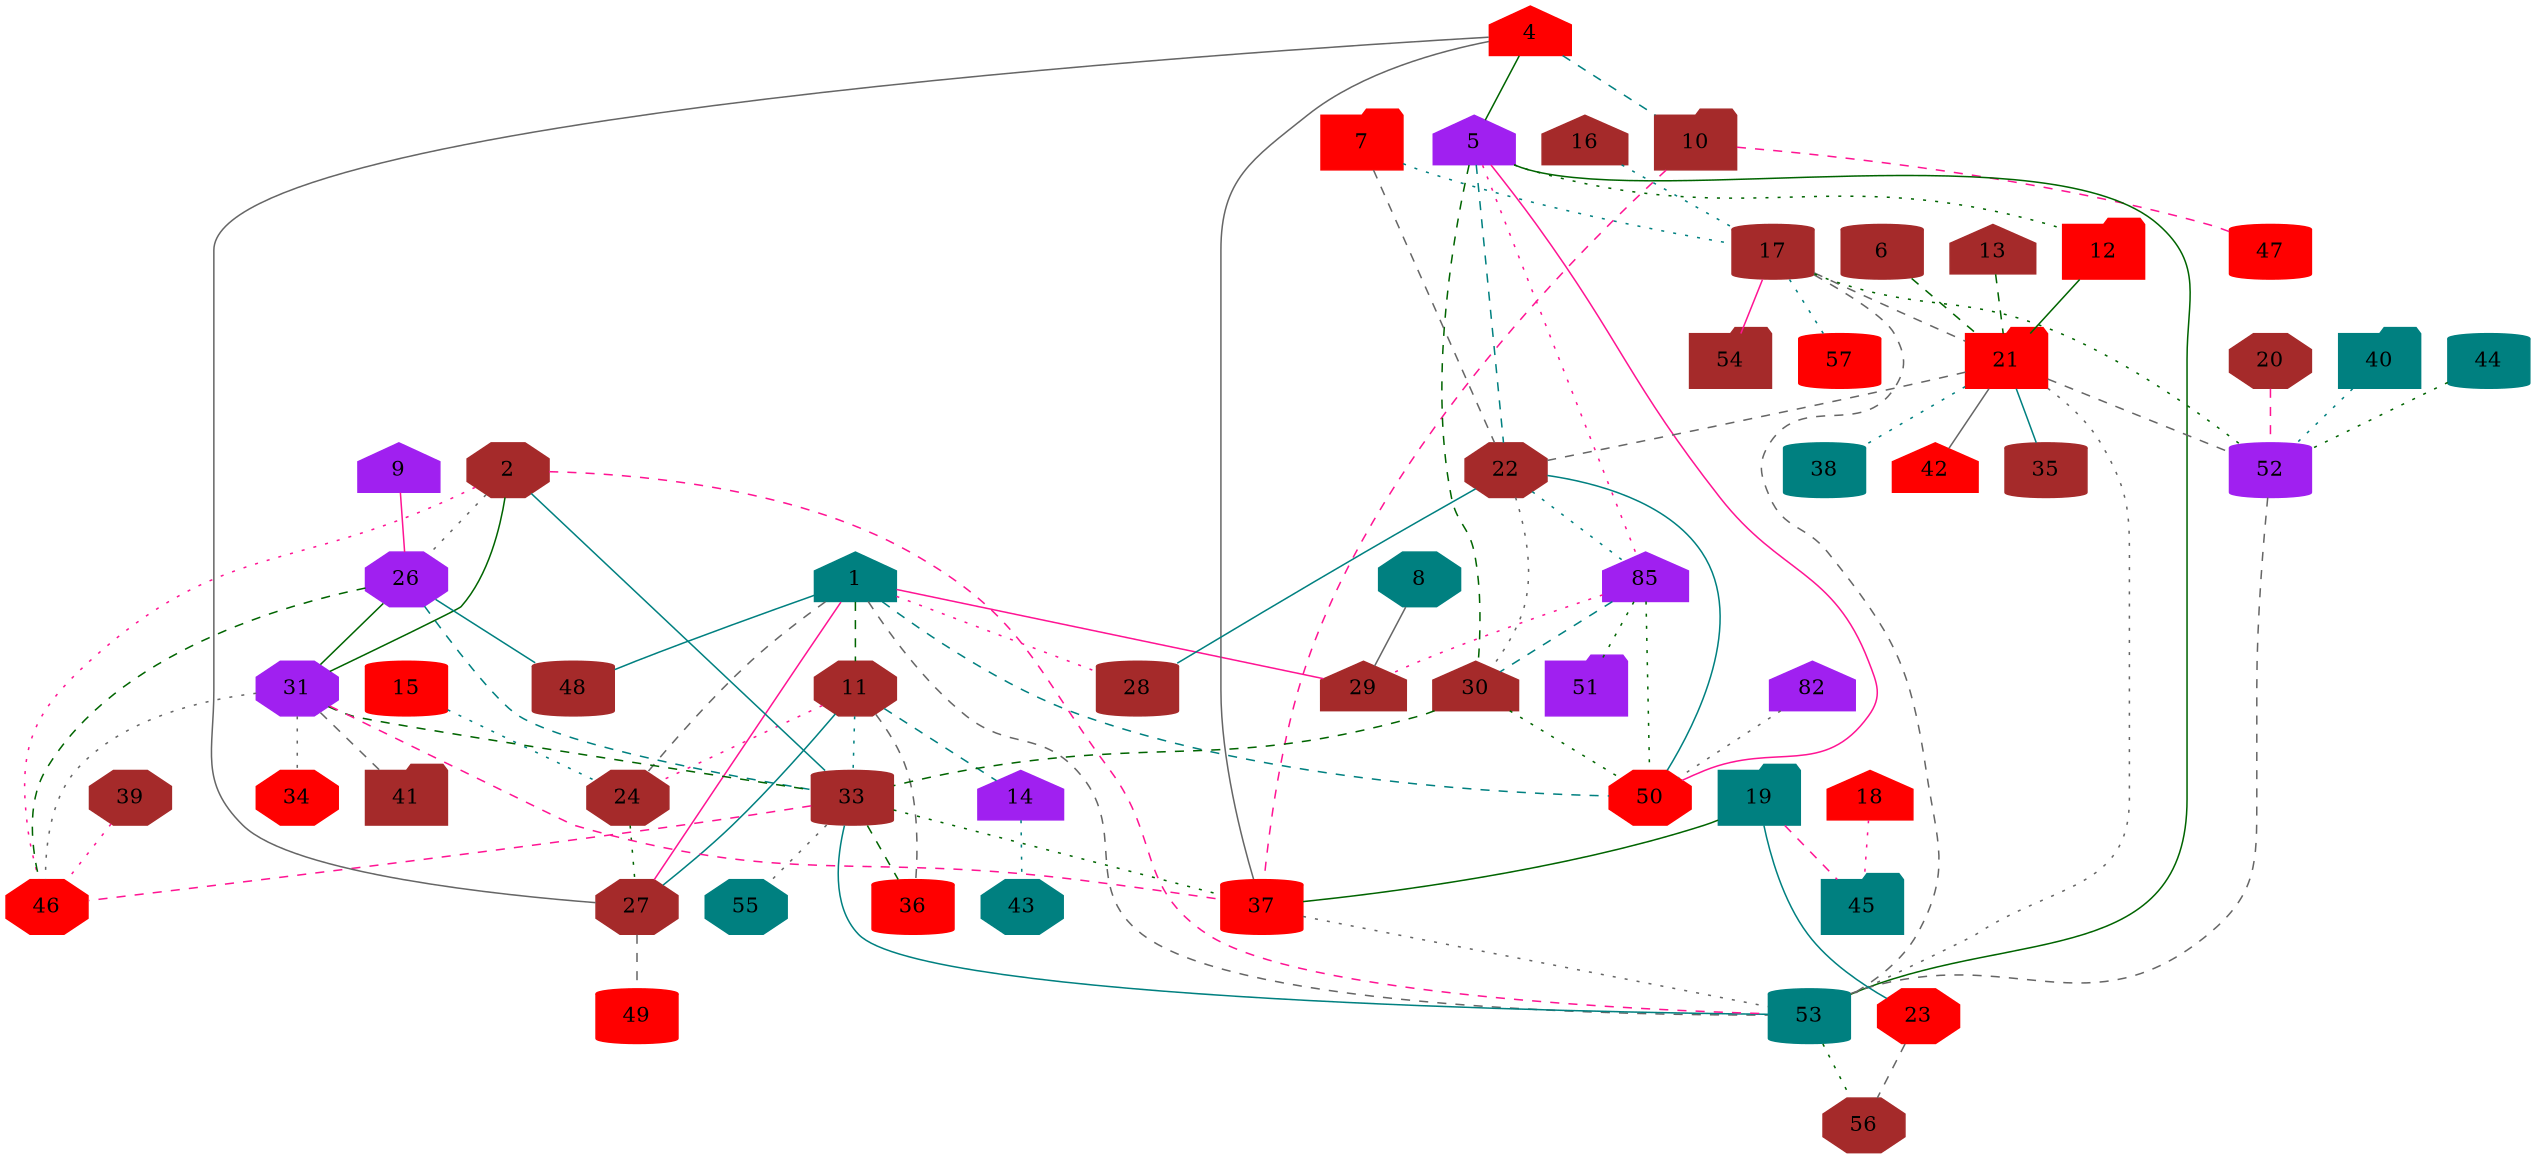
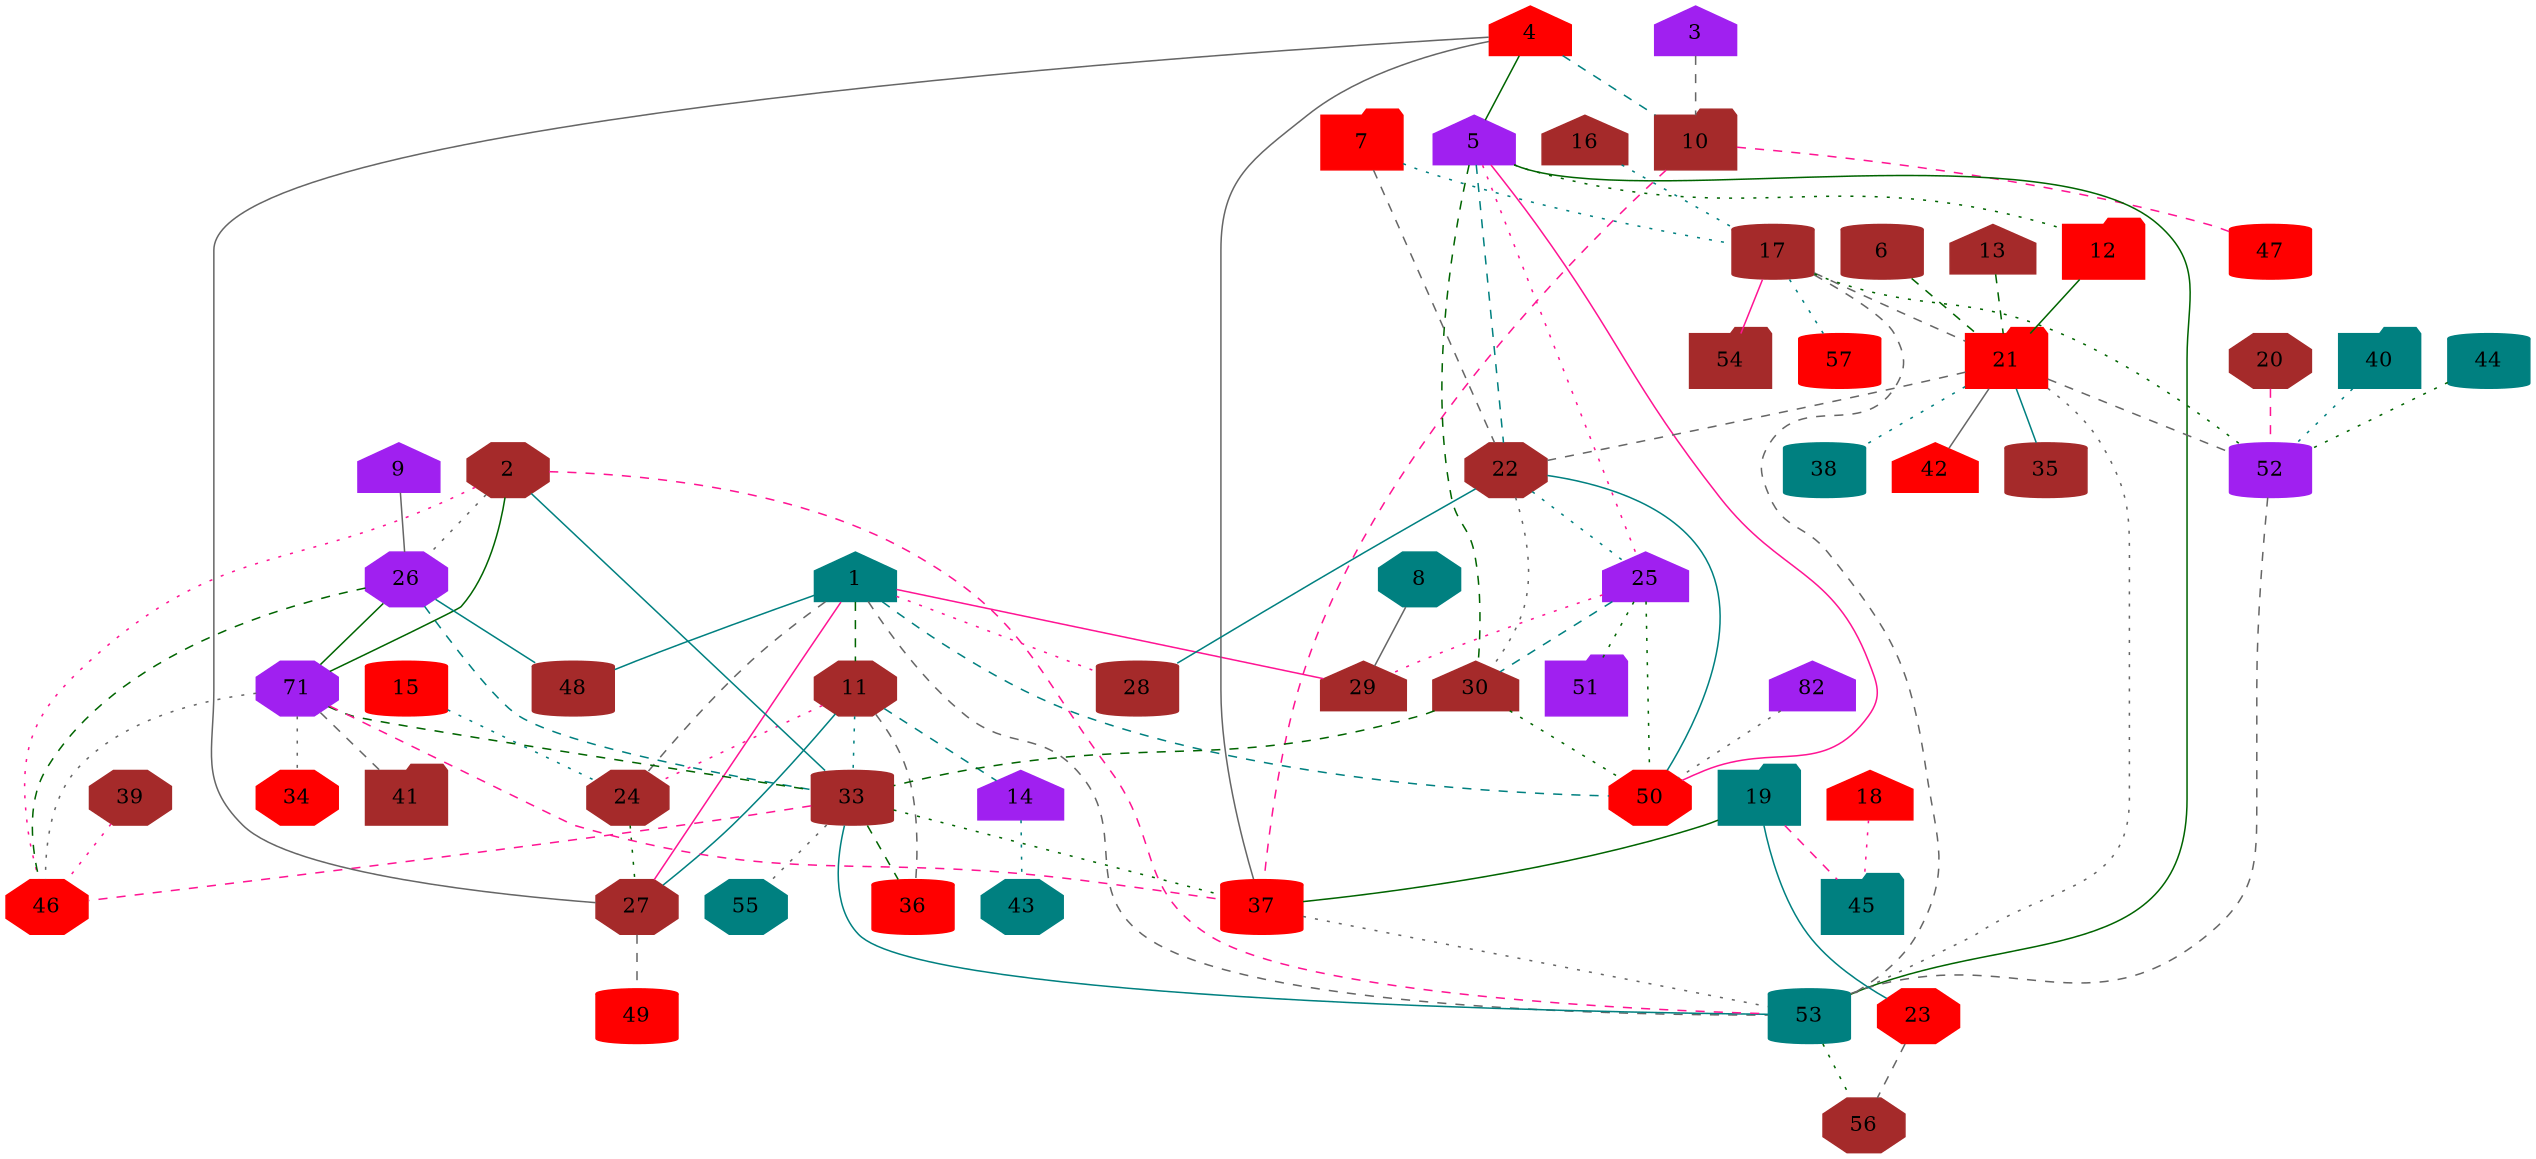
node "3": added
edge "9" -- "26": color deeppink -> gray40
node "85": label "85" -> "25"
node "31": label "31" -> "71"
